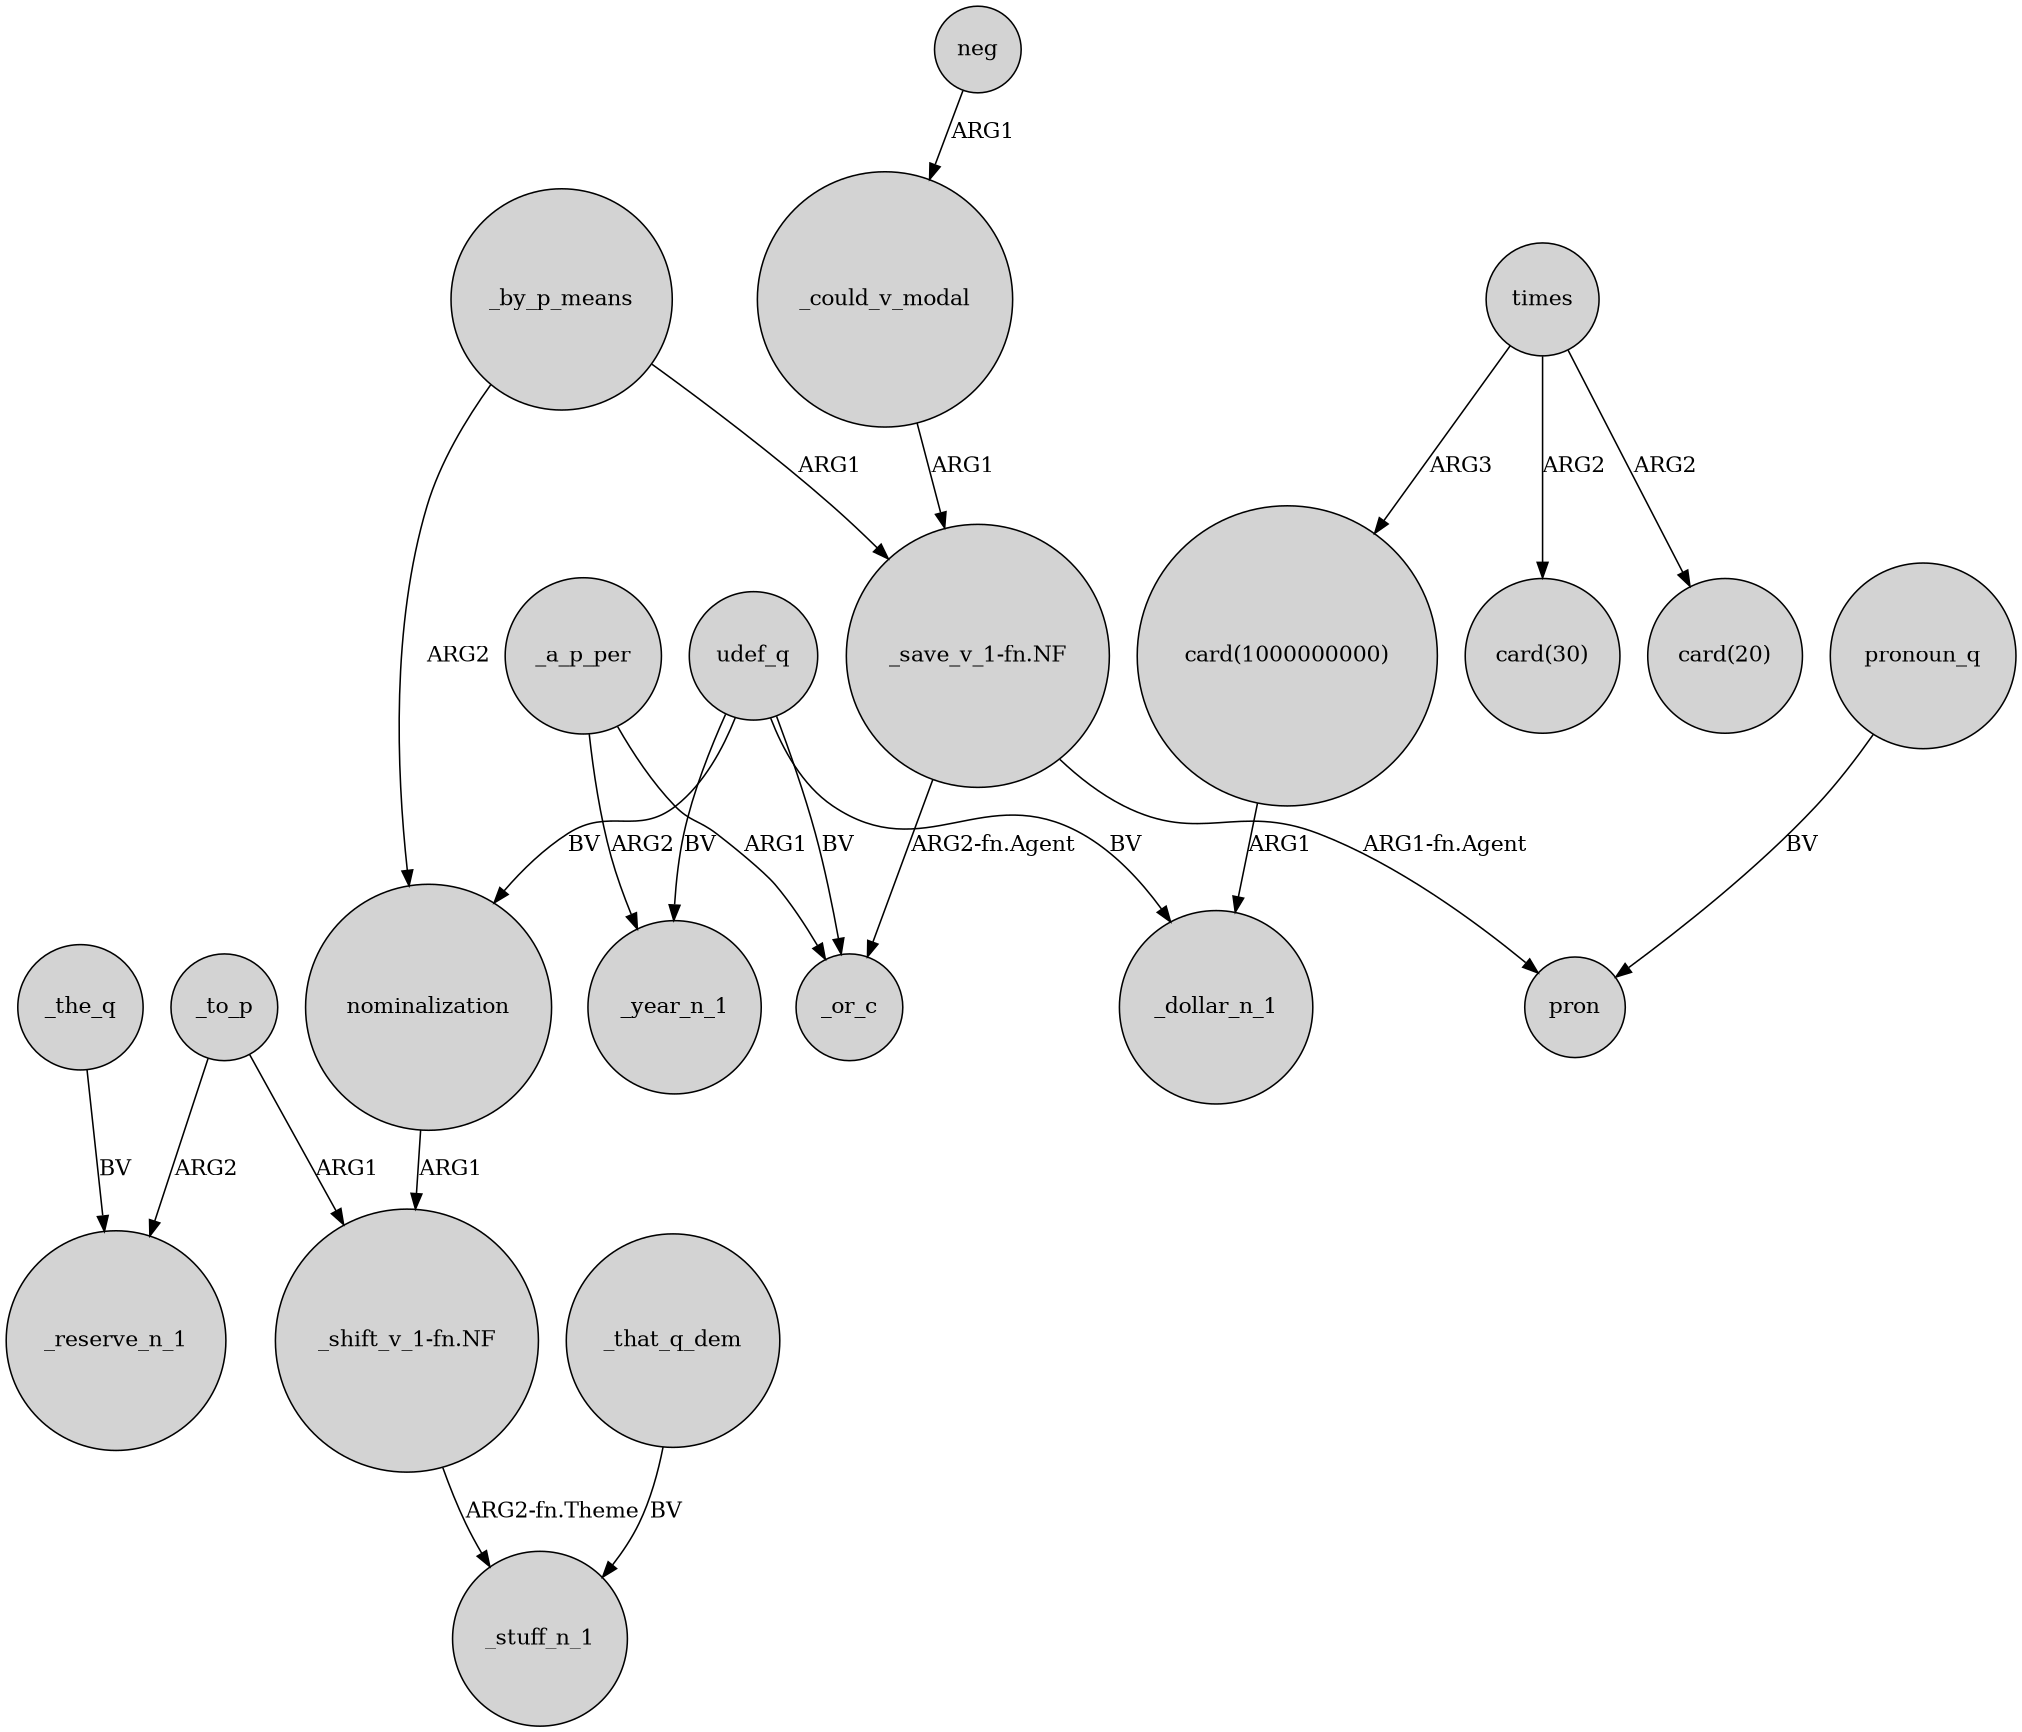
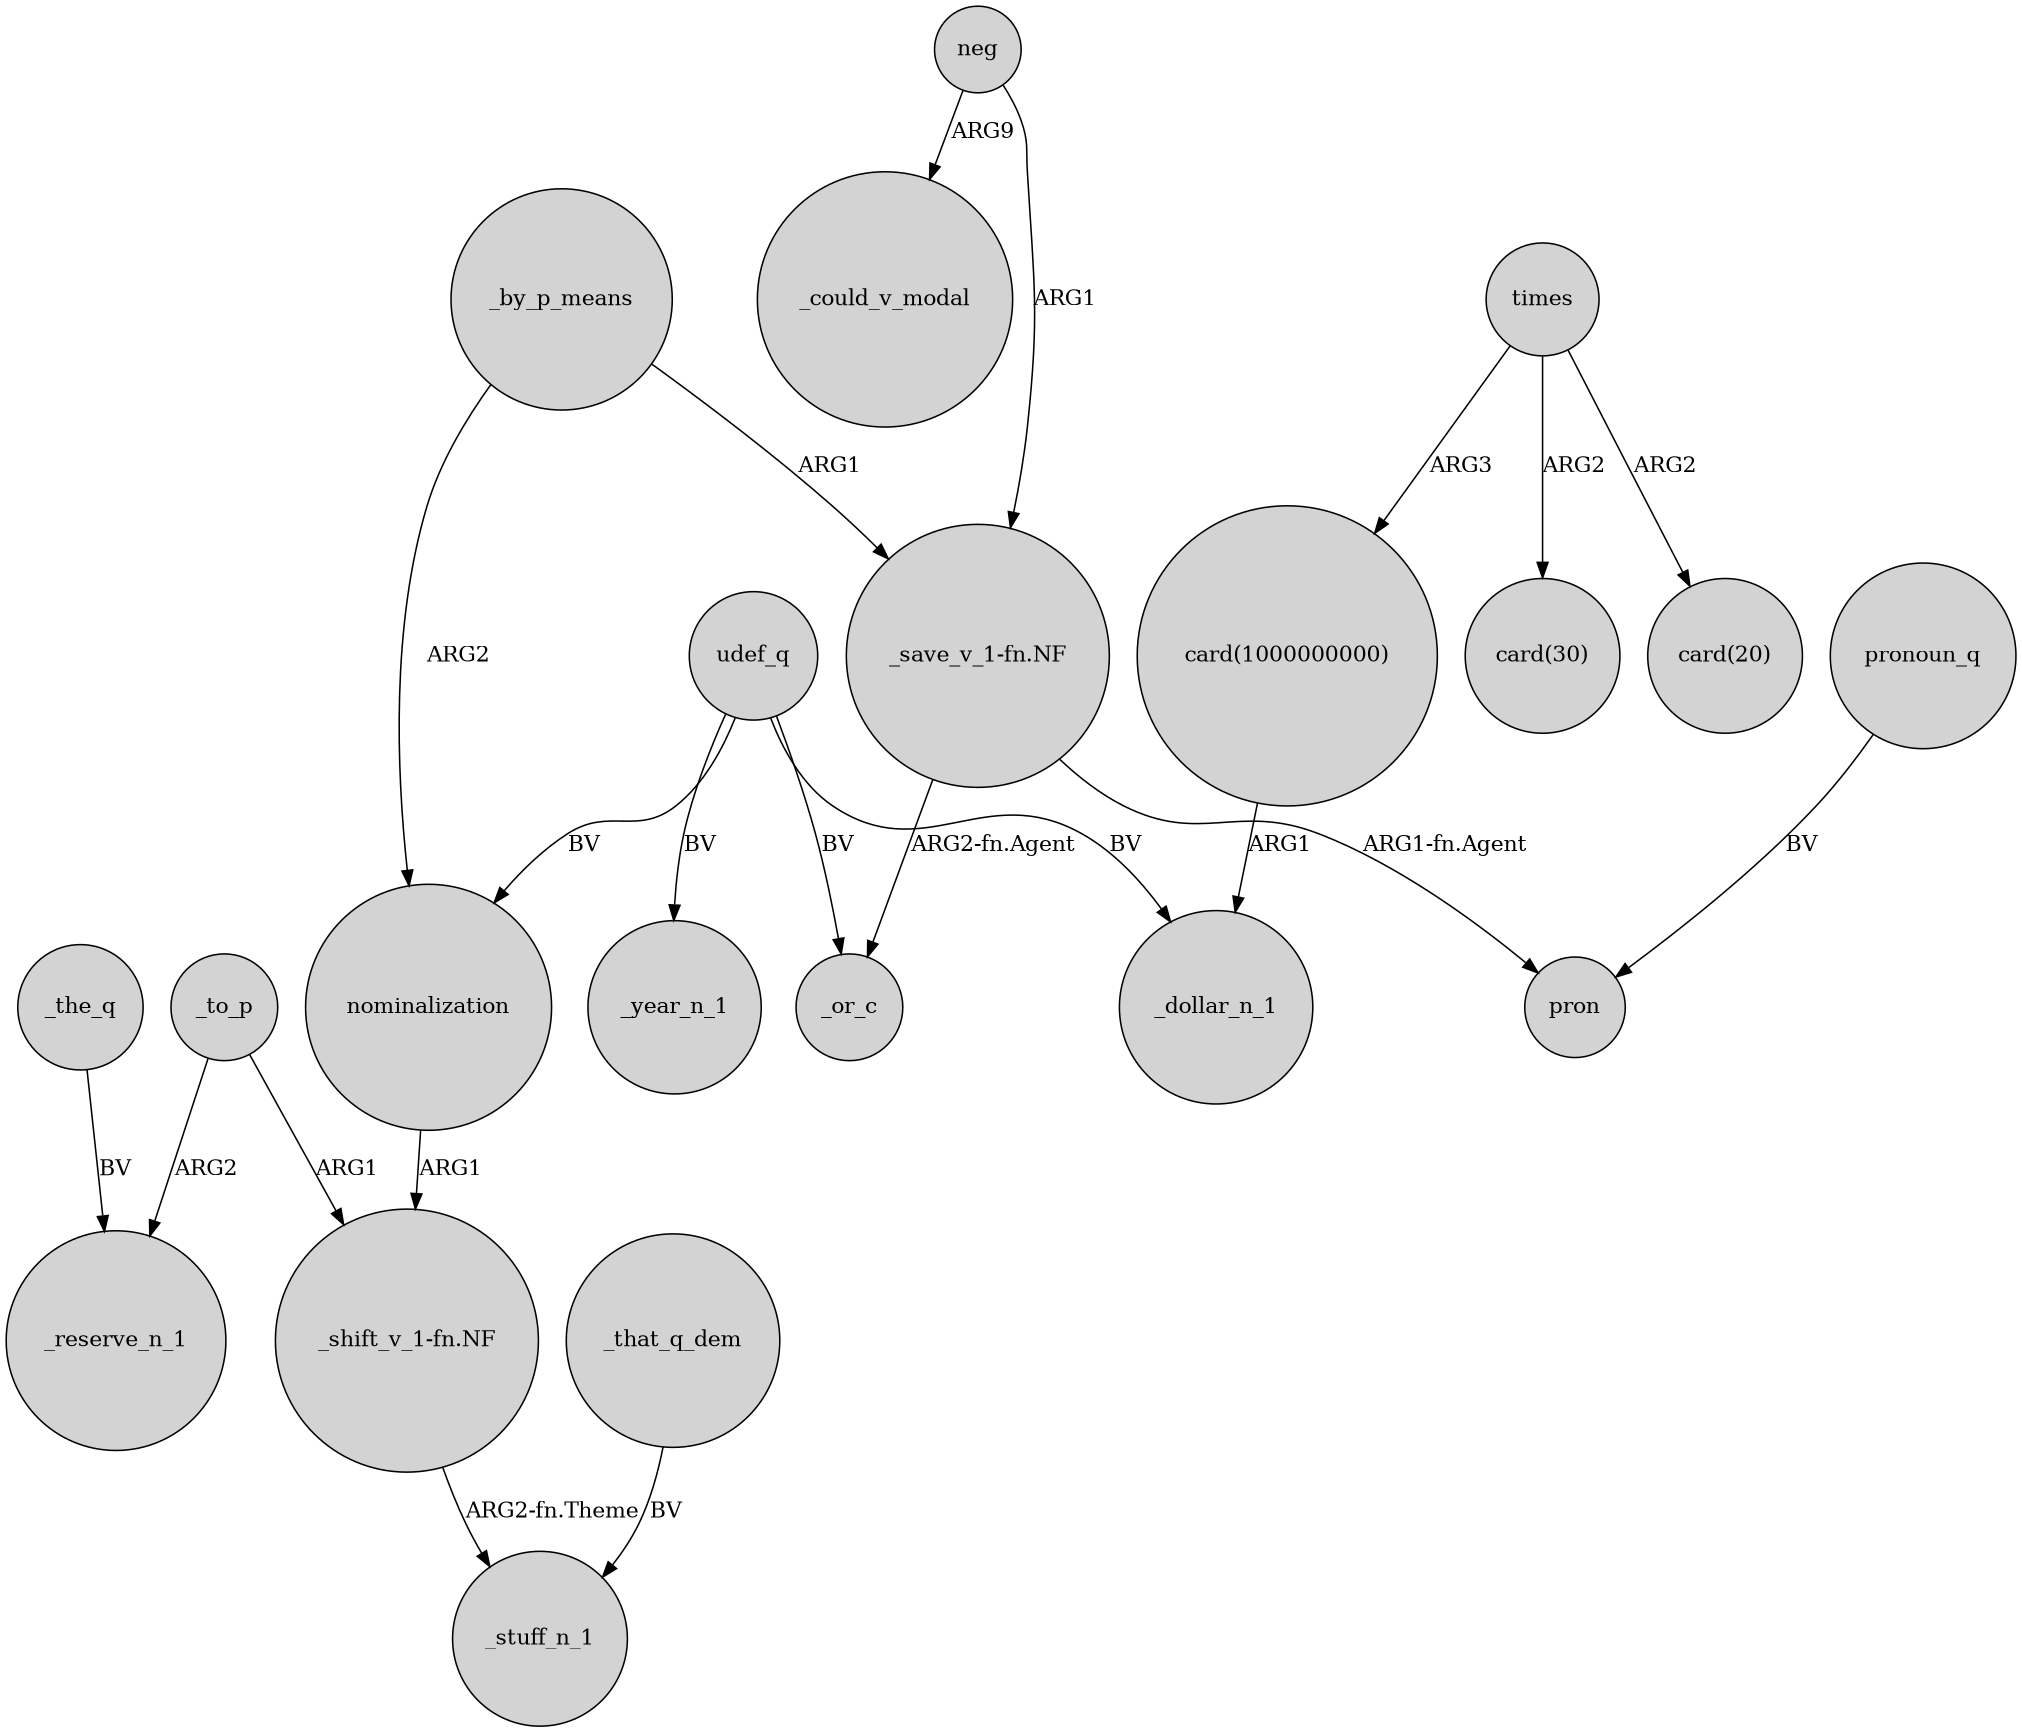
edge "neg" -> "_could_v_modal": label "ARG1" -> "ARG9"
edge "_could_v_modal" -> "_save_v_1-fn.NF": now "neg" -> "_save_v_1-fn.NF"
node "_a_p_per": removed
